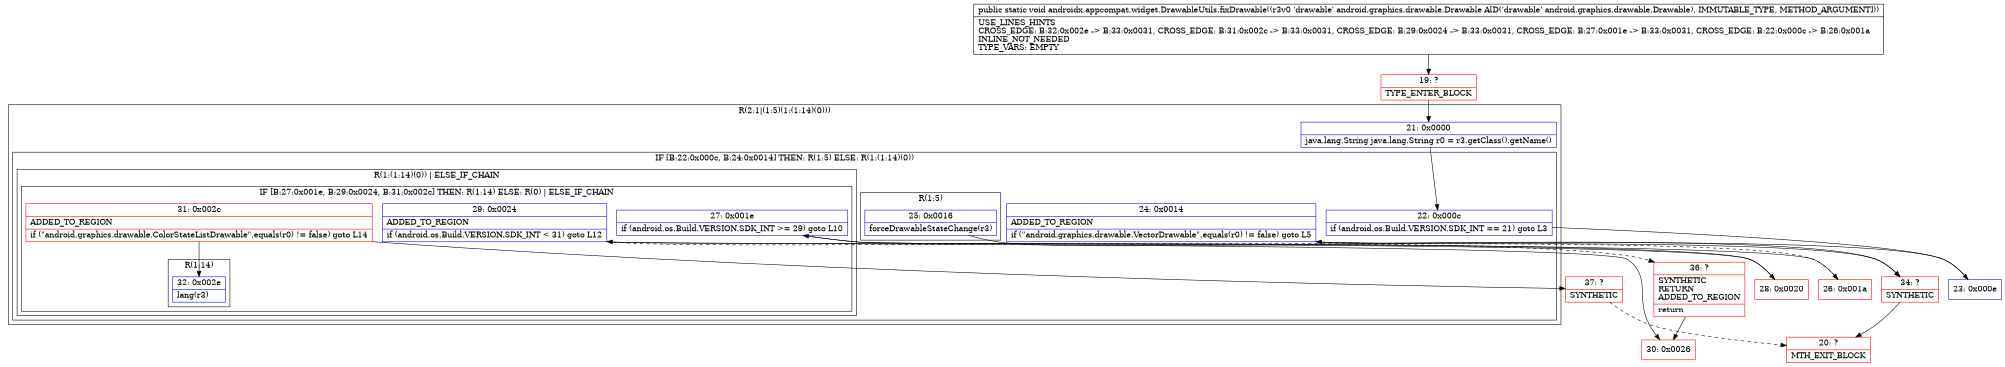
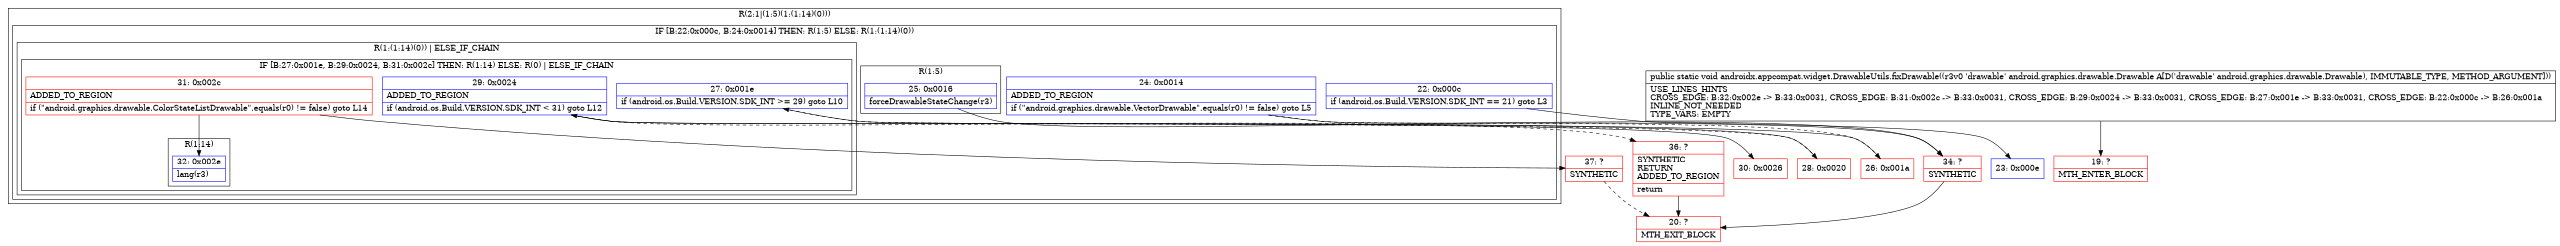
node "19: ?": text "TYPE_ENTER_BLOCK" -> "MTH_ENTER_BLOCK"
node "21: 0x0000": removed
edge "23: 0x000e" -> "24: 0x0014": removed
edge "27: 0x001e" -> "28: 0x0020": style solid -> dashed
edge "36: ?" -> "30: 0x0026": now "36: ?" -> "20: ?"
